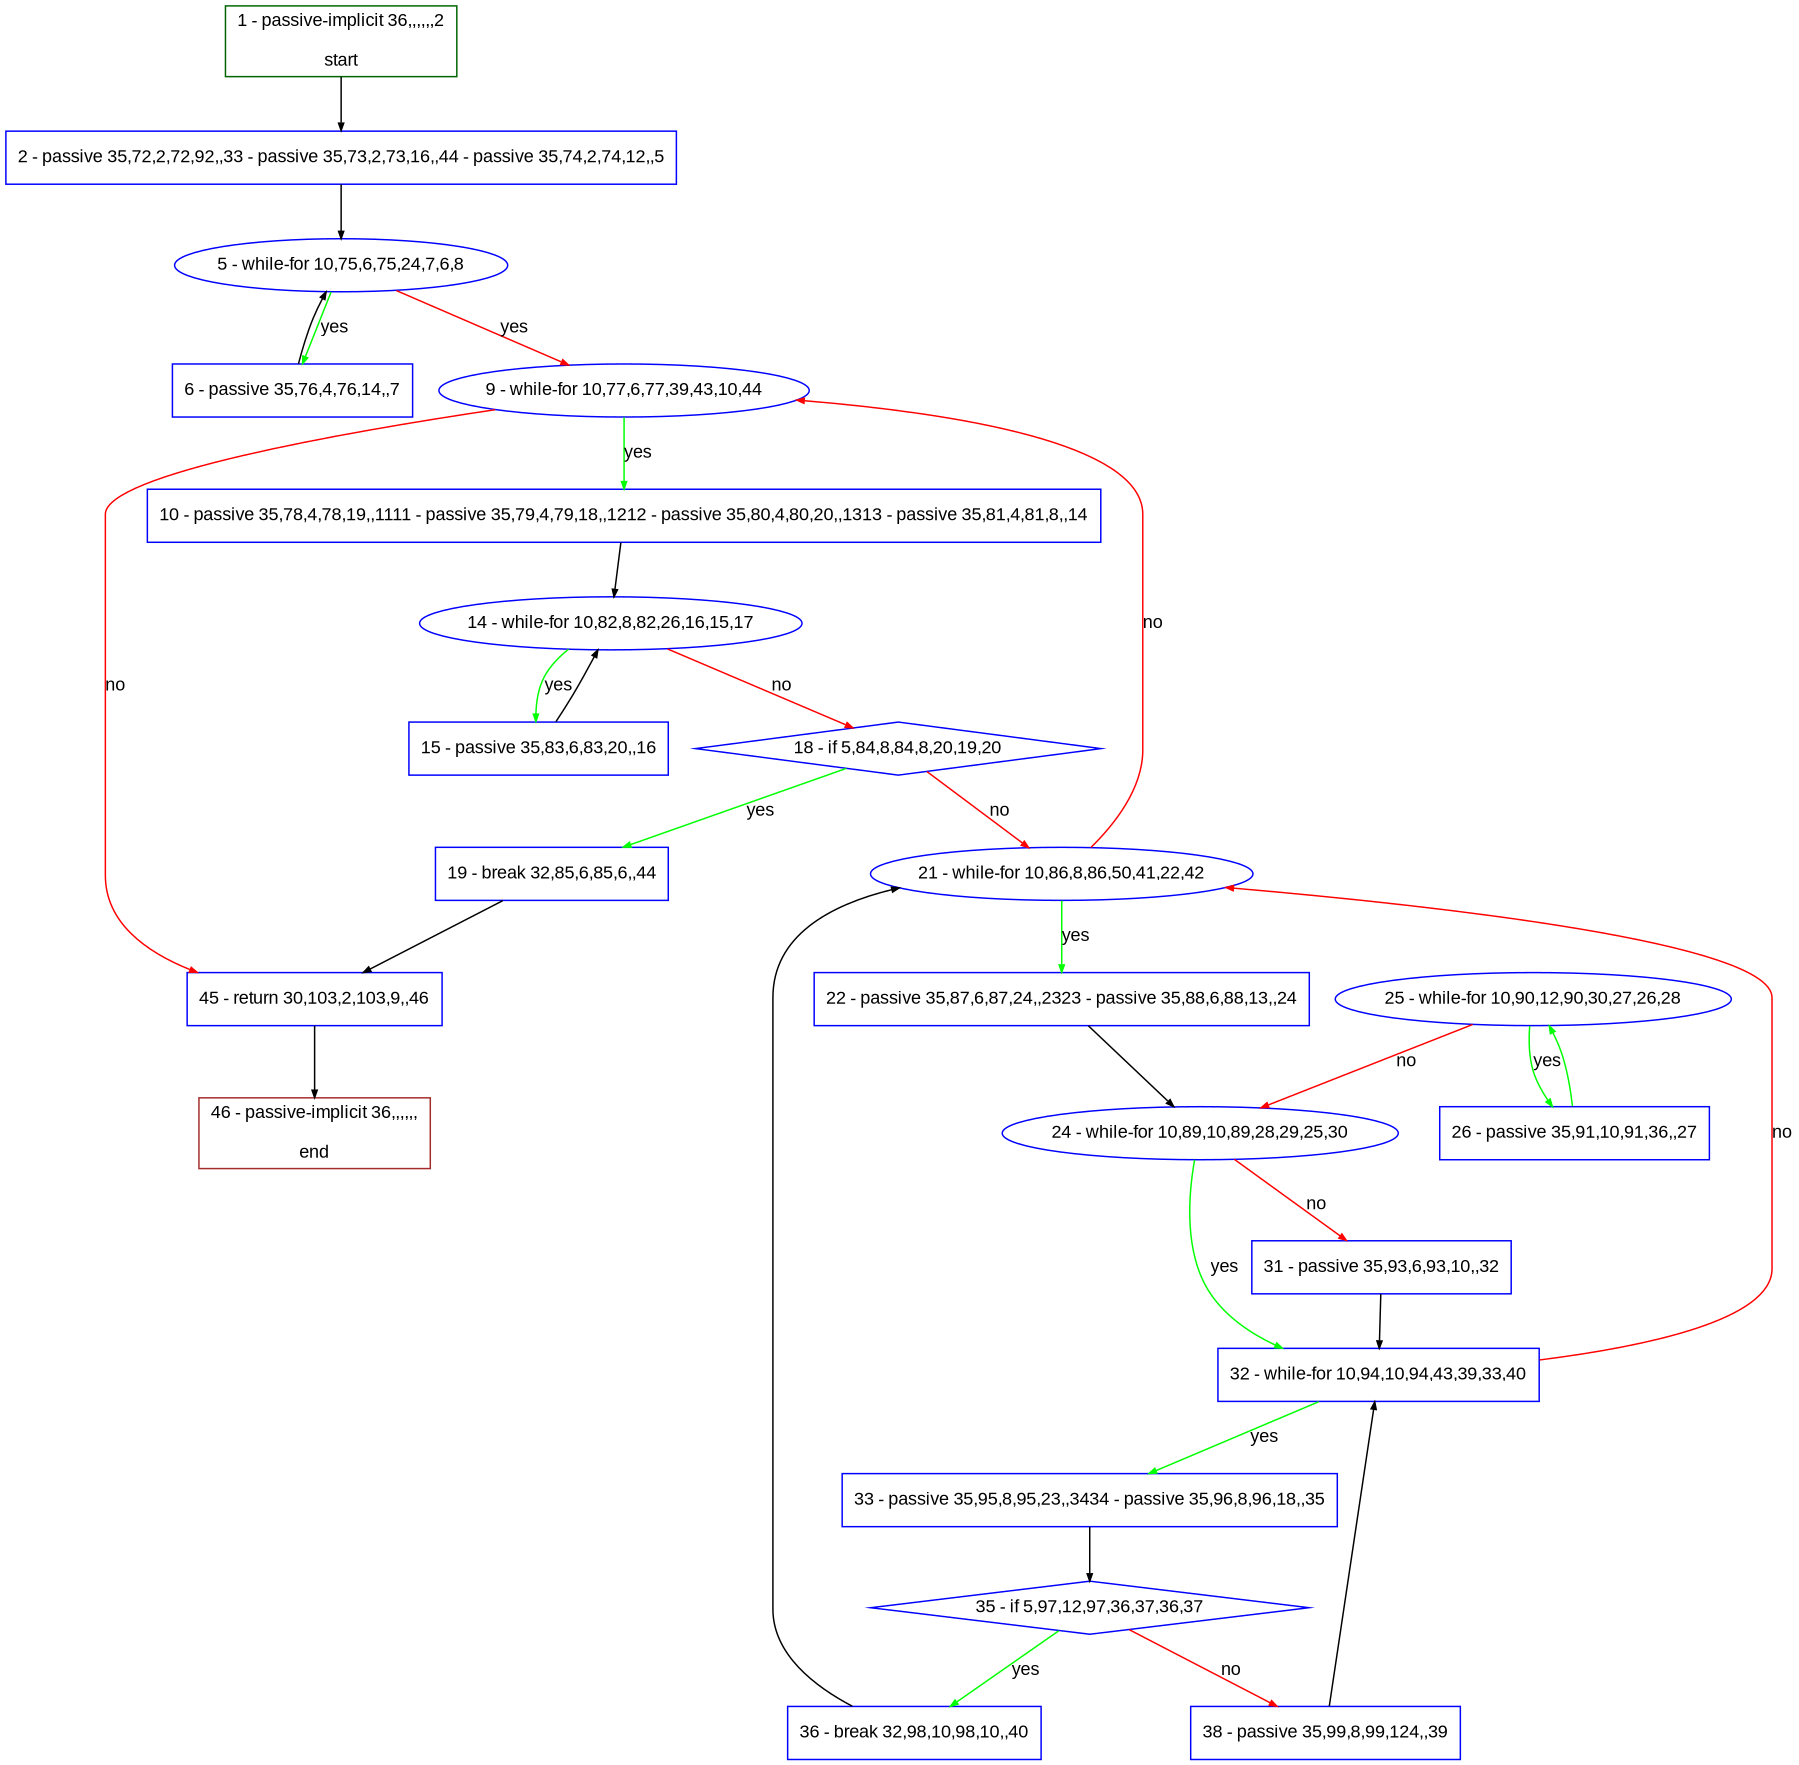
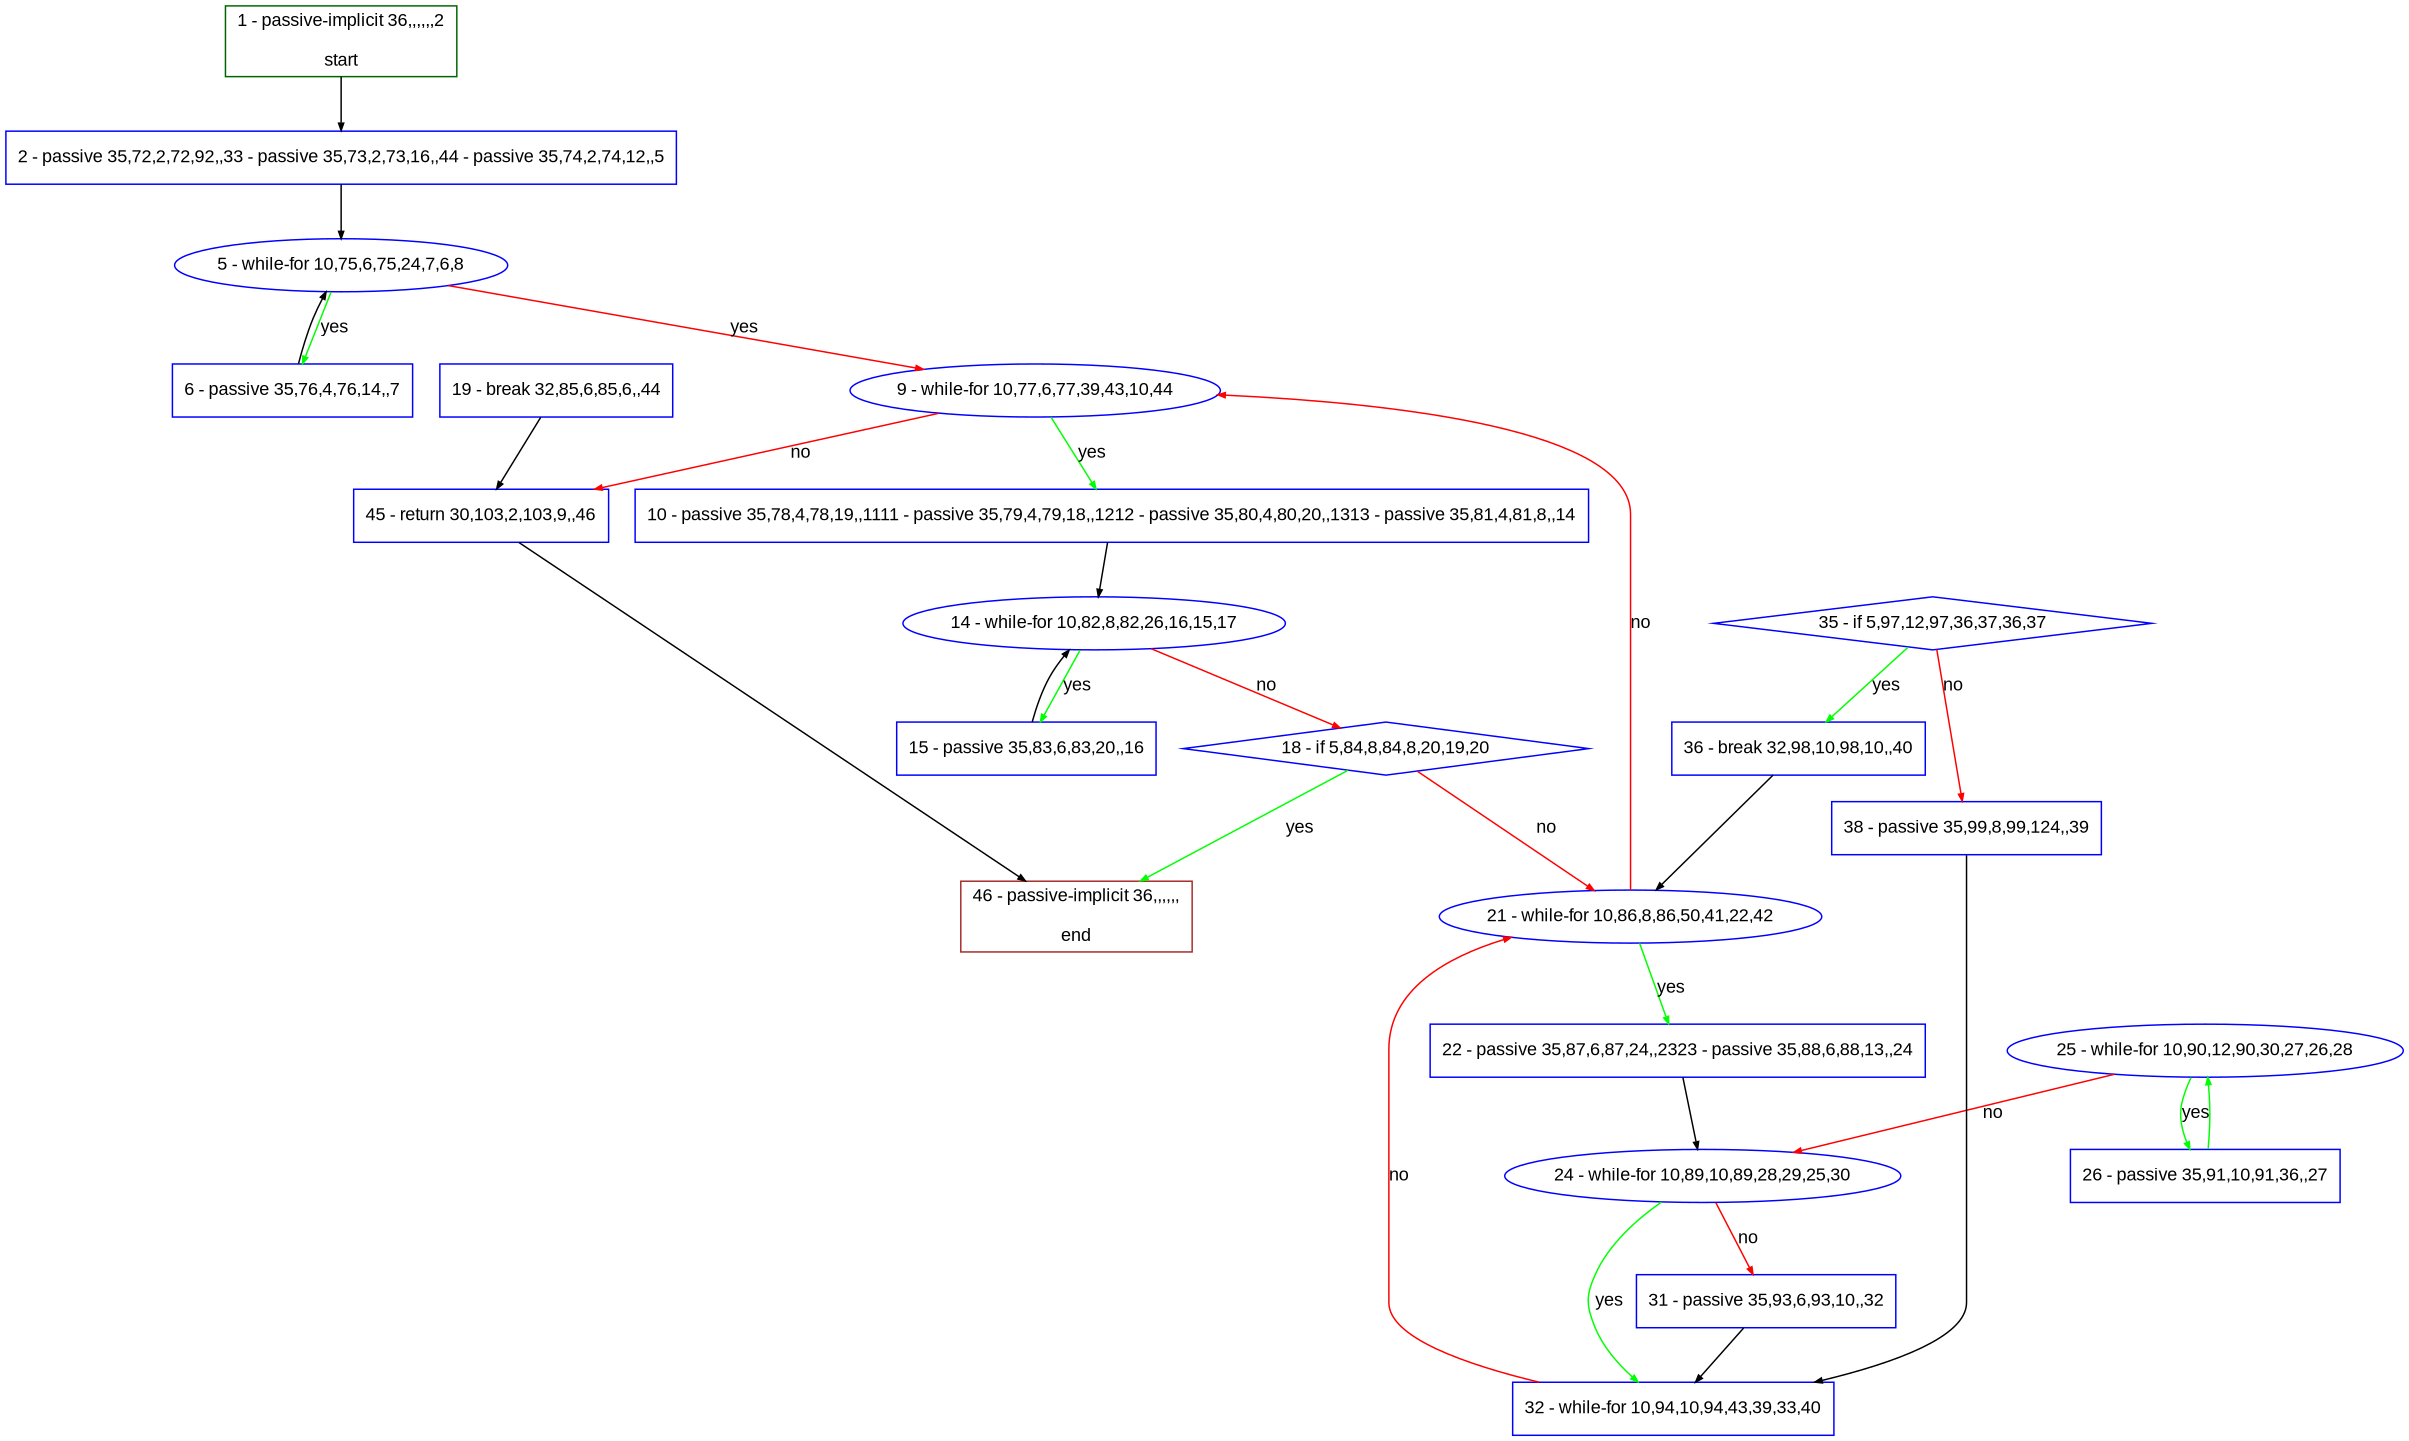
edge "18 - if 5,84,8,84,8,20,19,20" -> "19 - break 32,85,6,85,6,,44": now "18 - if 5,84,8,84,8,20,19,20" -> "46 - passive-implicit 36,,,,,, end"
node "33 - passive 35,95,8,95,23,,3434 - passive 35,96,8,96,18,,35": removed
